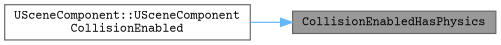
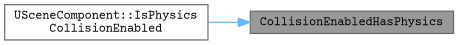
node "USceneComponent::USceneComponent CollisionEnabled": label "USceneComponent::USceneComponent CollisionEnabled" -> "USceneComponent::IsPhysics CollisionEnabled"
